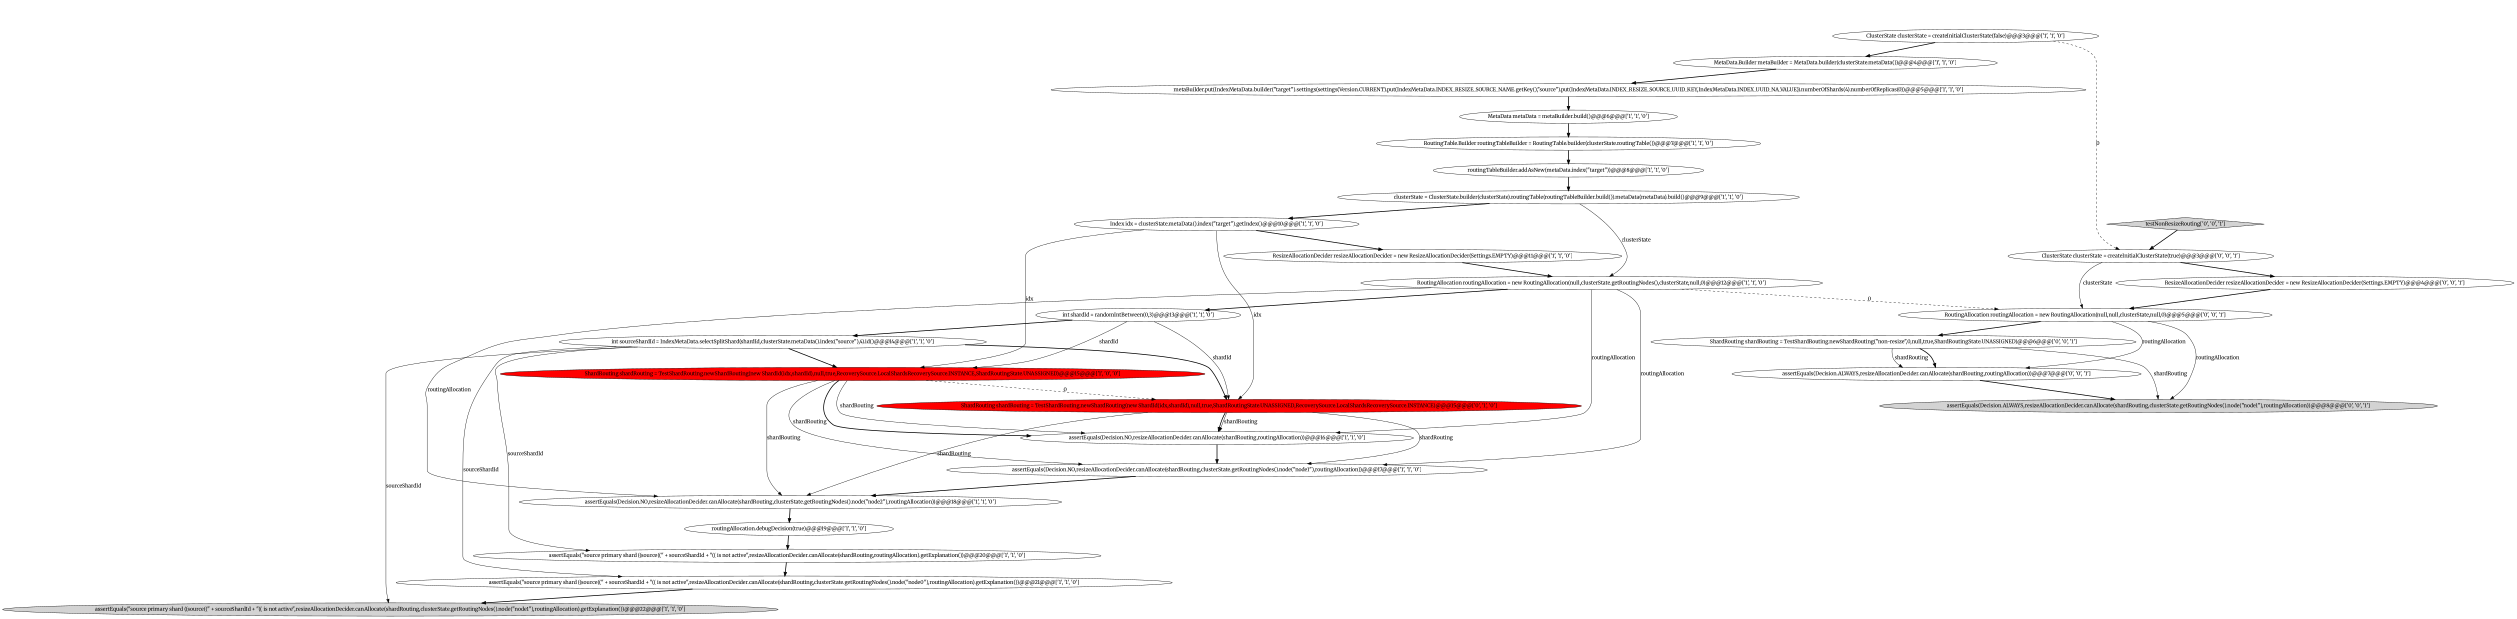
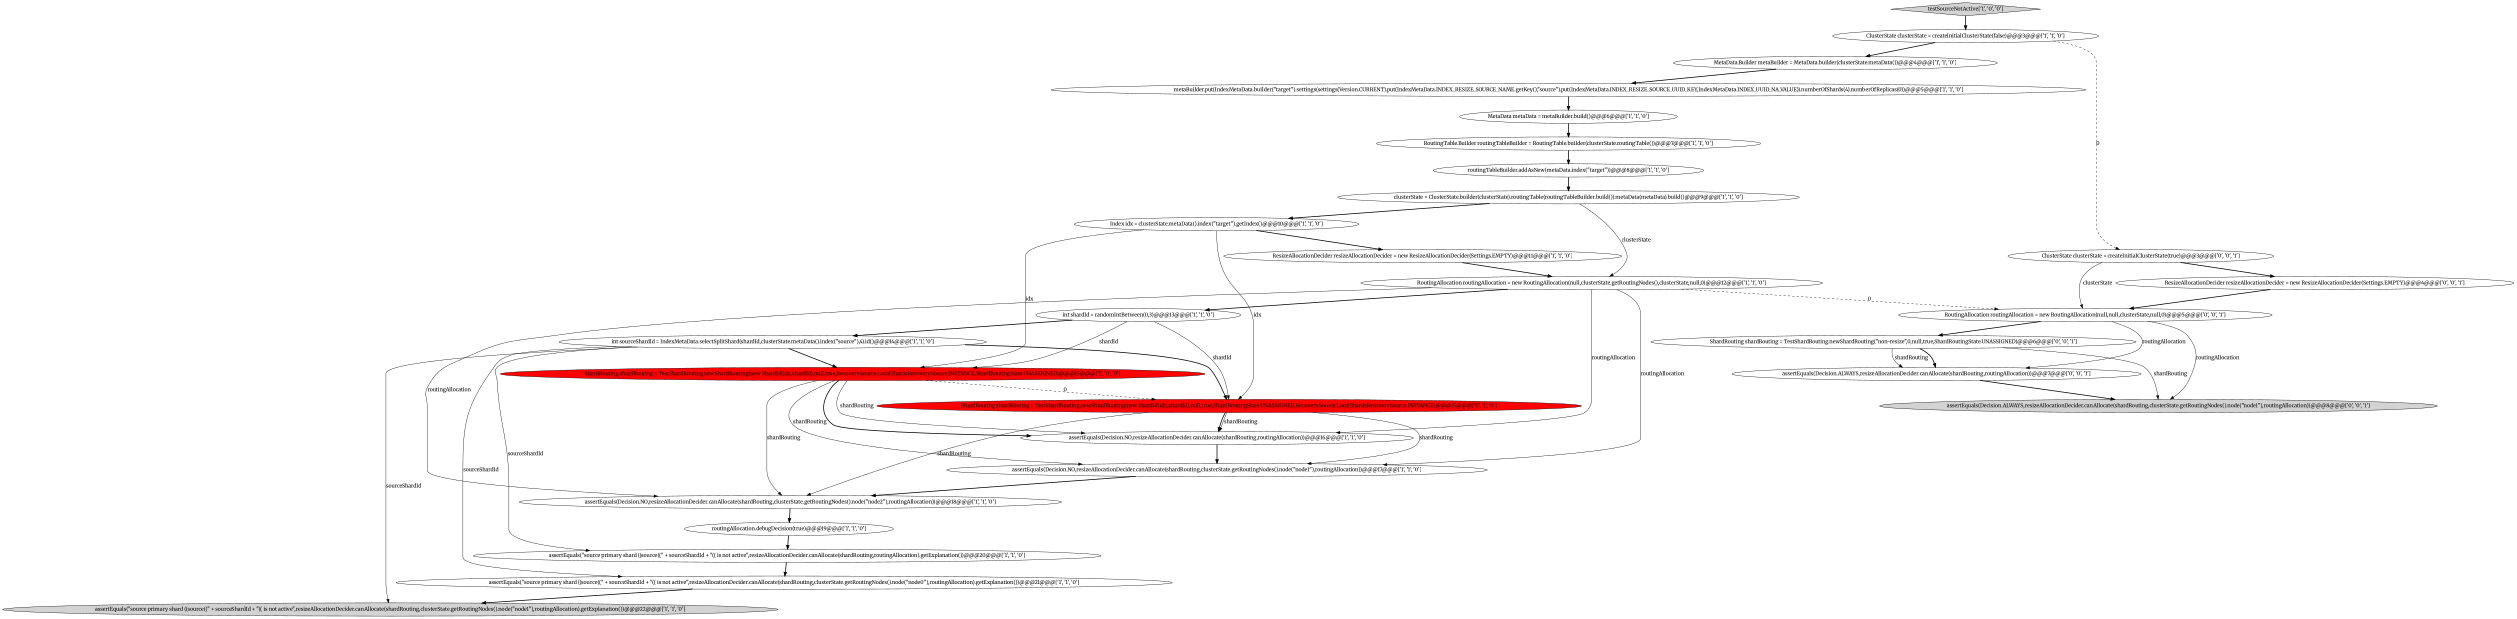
node "testSourceNotActive['1', '0', '0']": added
node "testNonResizeRouting['0', '0', '1']": removed
